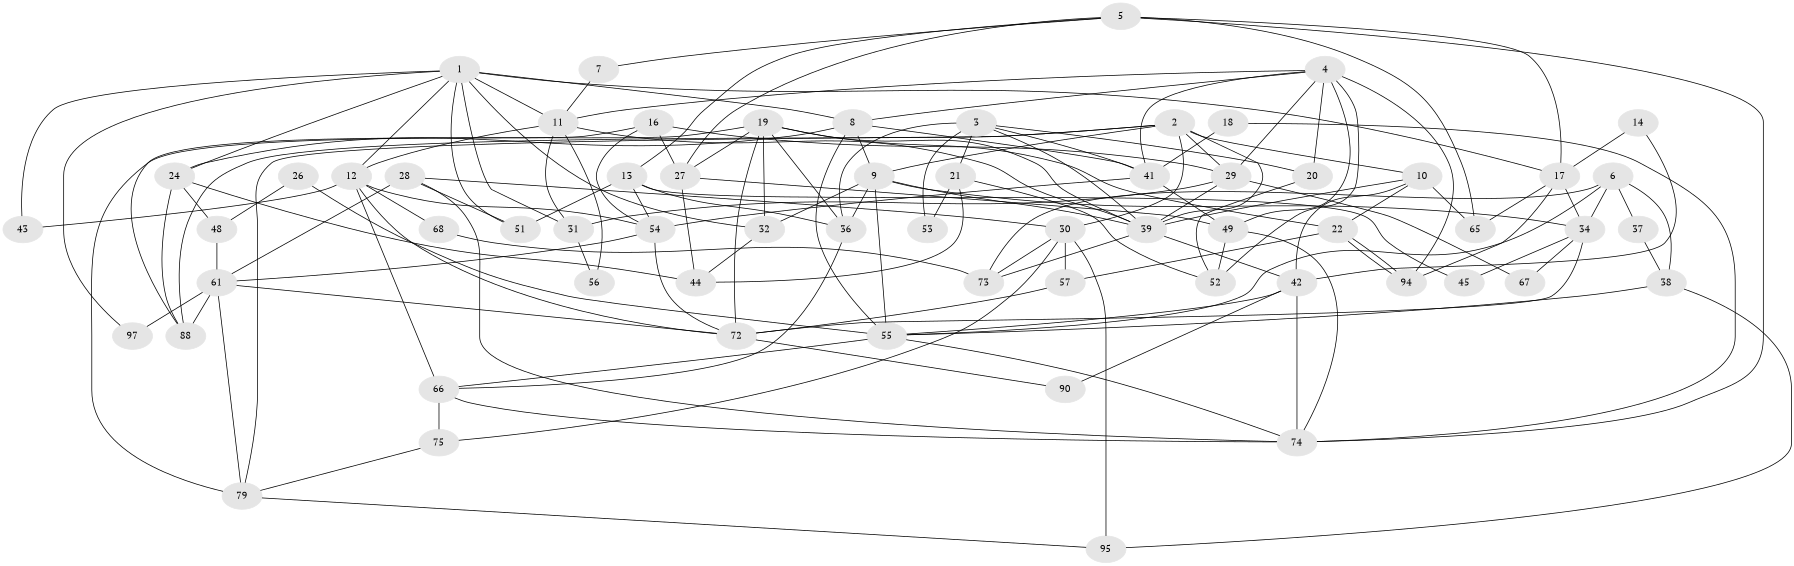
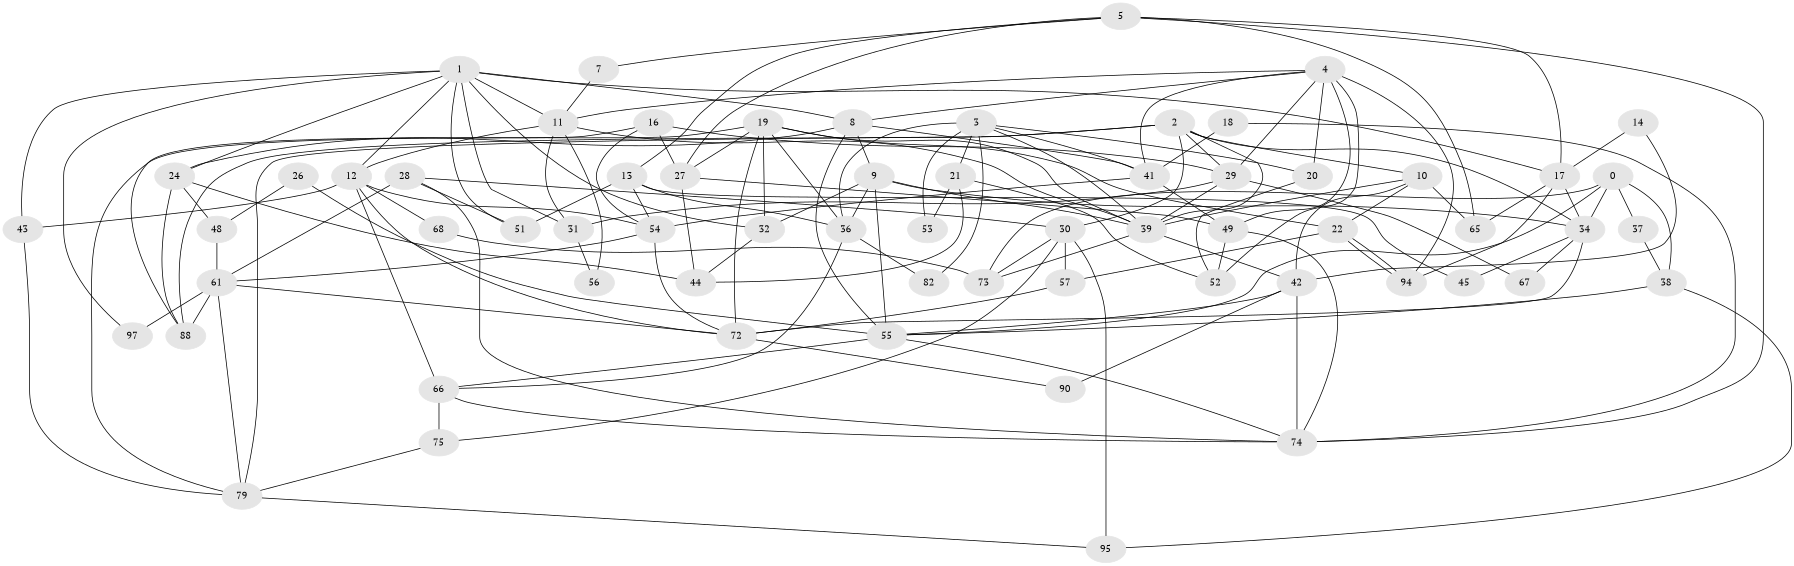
edge "2" -- "9": now "2" -- "34"
node "6": label "6" -> "0"
node "82": added
edge "43" -- "79": added
